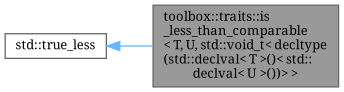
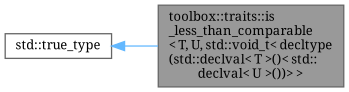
node "std::true_less": label "std::true_less" -> "std::true_type"
